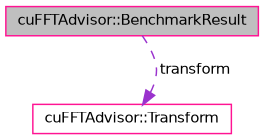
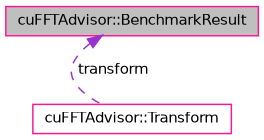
edge "cuFFTAdvisor::BenchmarkResult" -> "cuFFTAdvisor::Transform": reversed
